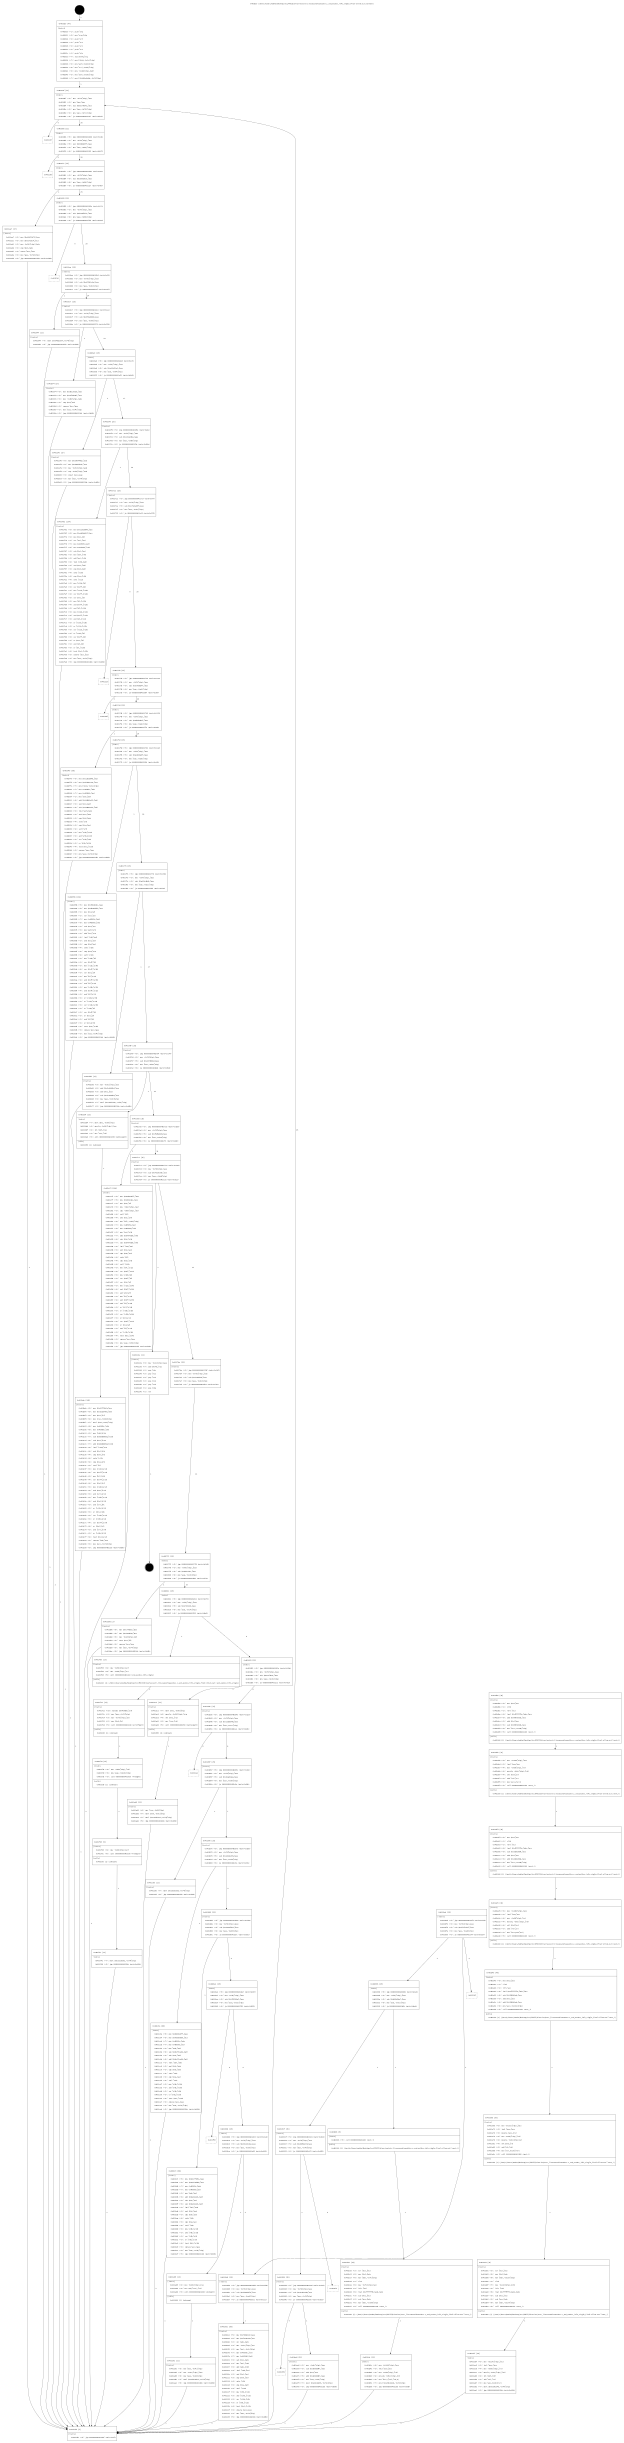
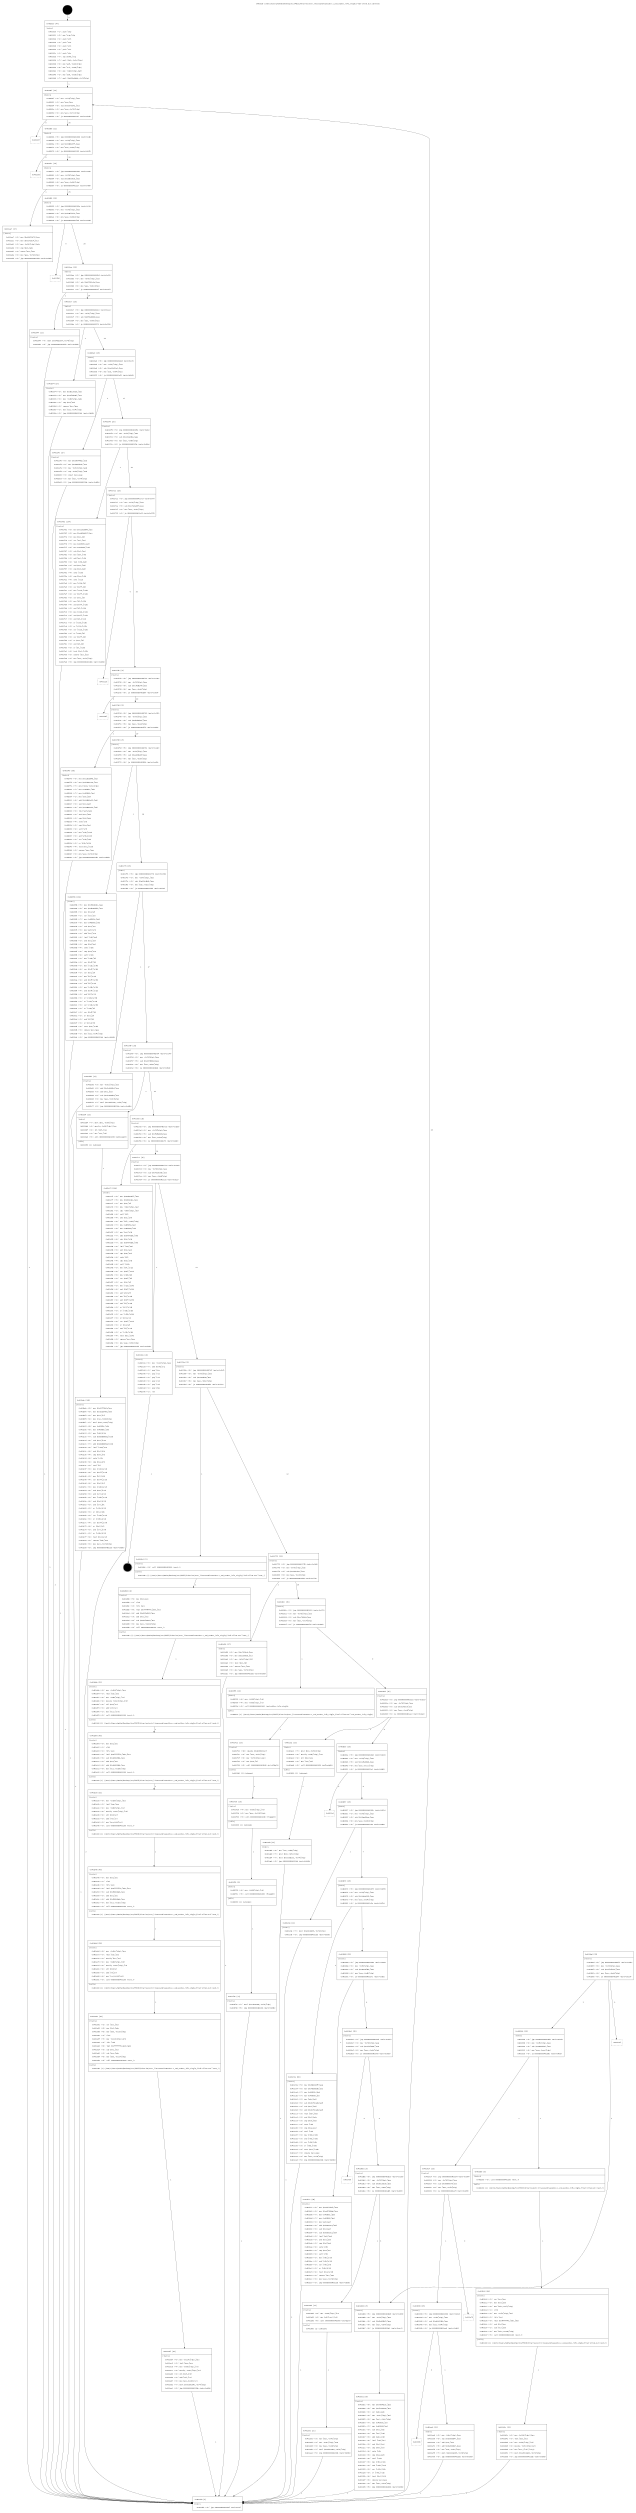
node "0x401db1 [5]": added
